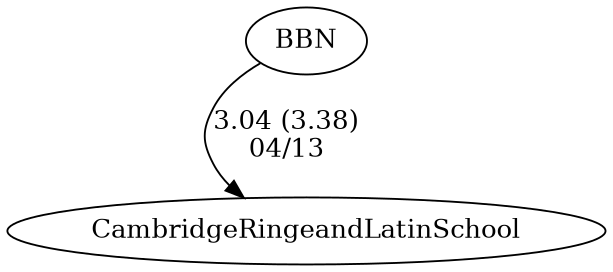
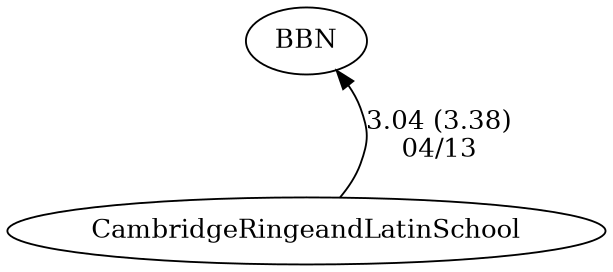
edge "BBN" -> "CambridgeRingeandLatinSchool": reversed
